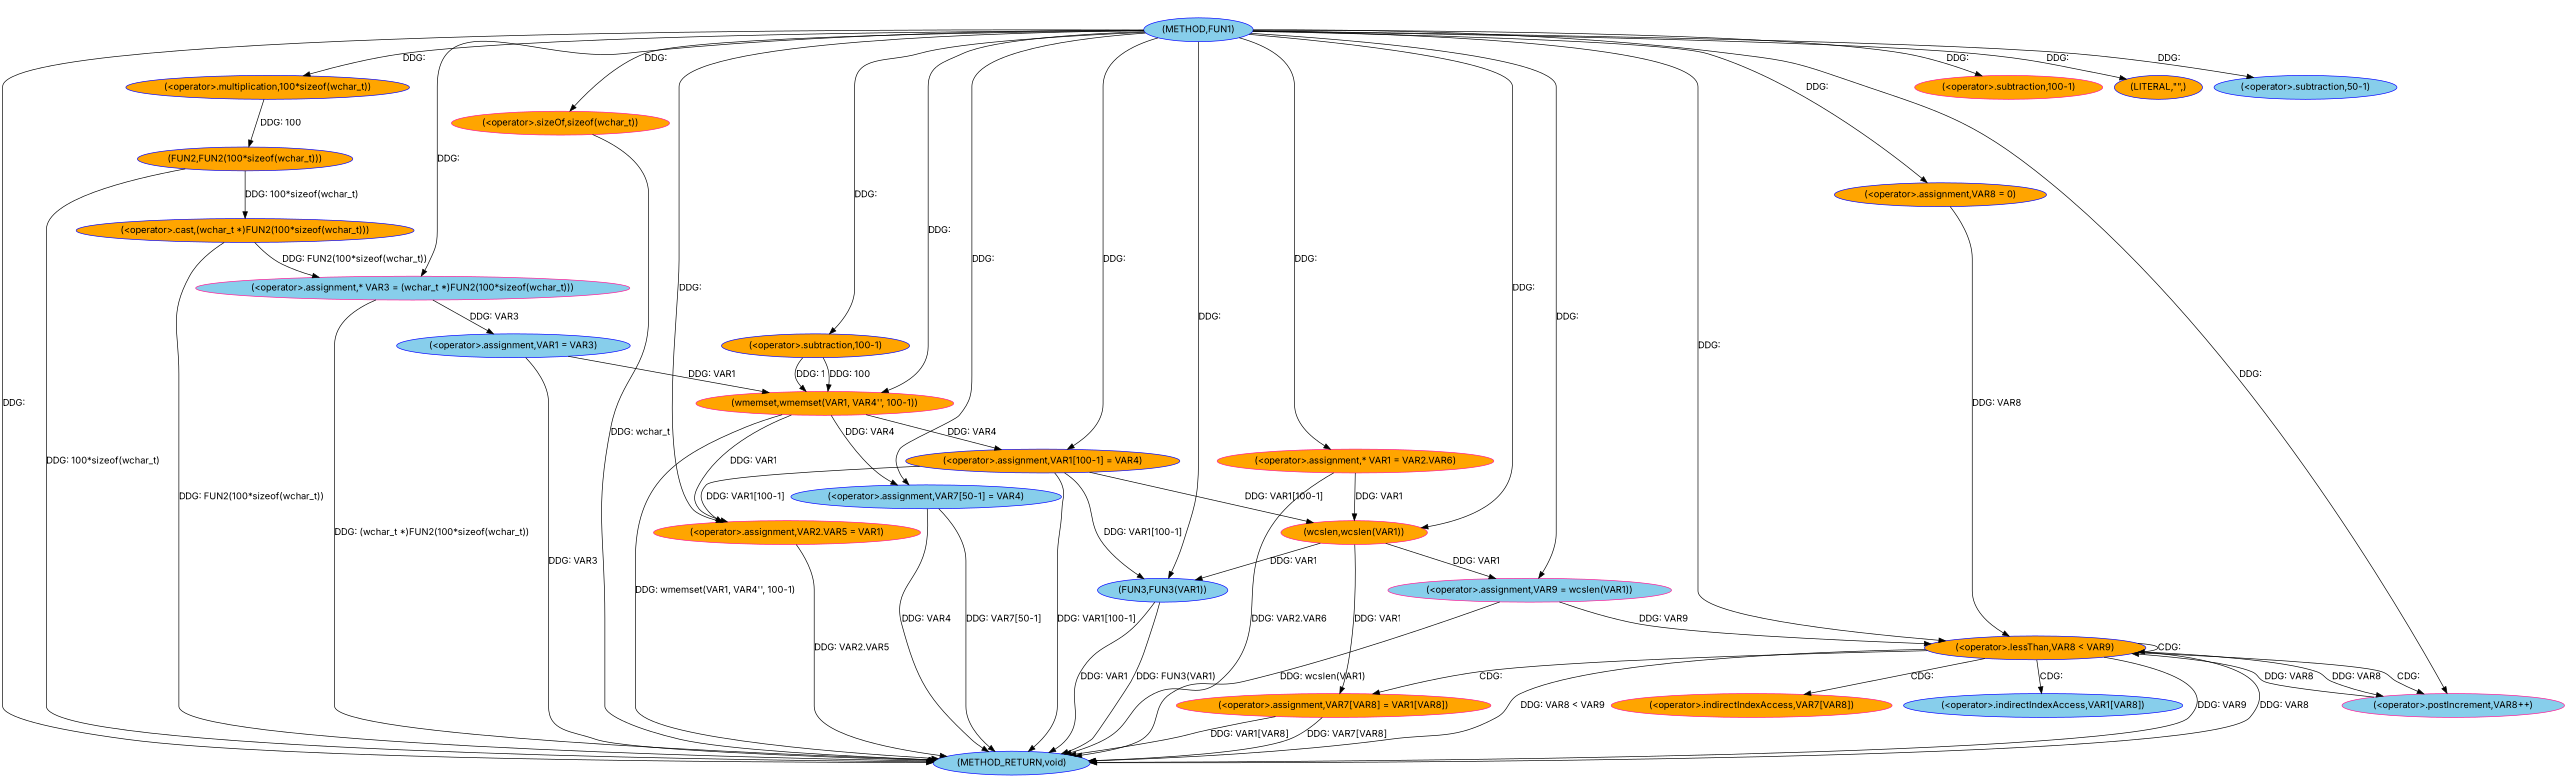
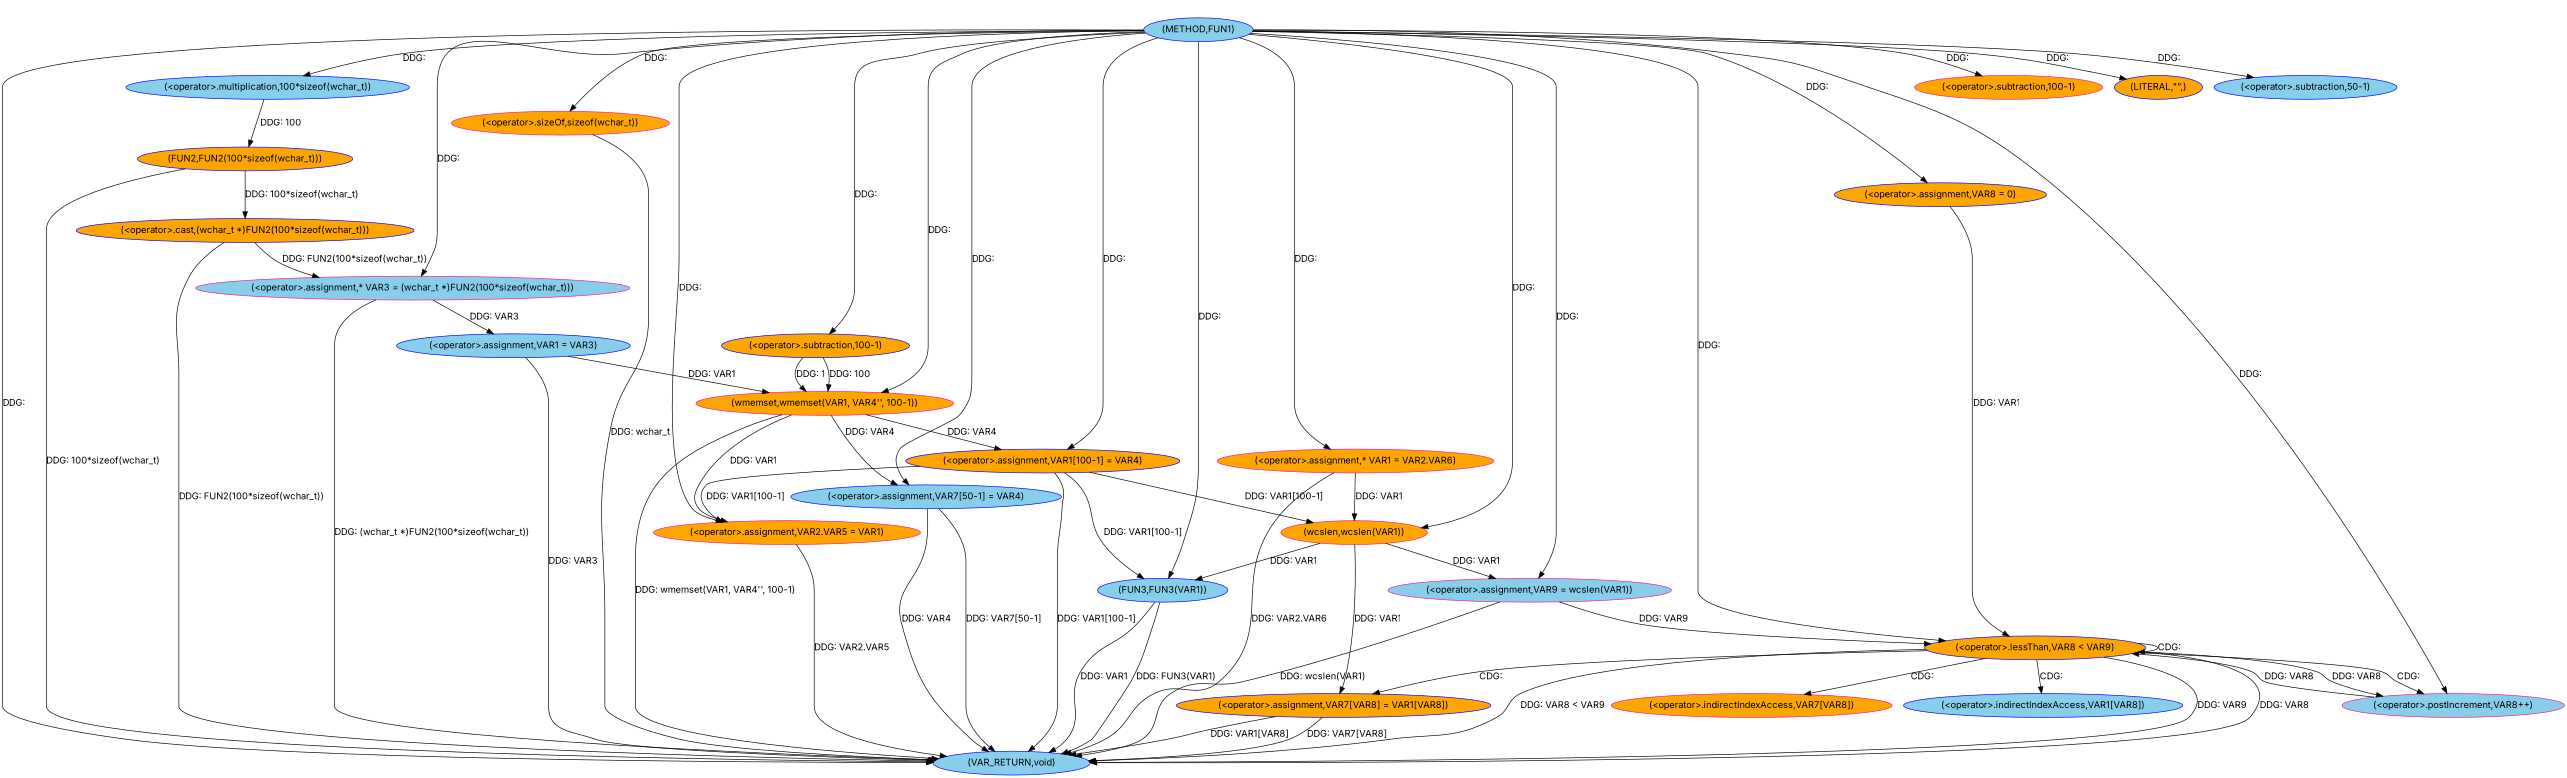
node "(<operator>.multiplication,100*sizeof(wchar_t))": fillcolor orange -> skyblue
edge "(<operator>.assignment,VAR8 = 0)" -> "(<operator>.lessThan,VAR8 < VAR9)": label "DDG: VAR8" -> "DDG: VAR1"
node "(<operator>.assignment,VAR7[VAR8] = VAR1[VAR8])": color deeppink -> blue
node "(METHOD_RETURN,void)": label "(METHOD_RETURN,void)" -> "(VAR_RETURN,void)"
